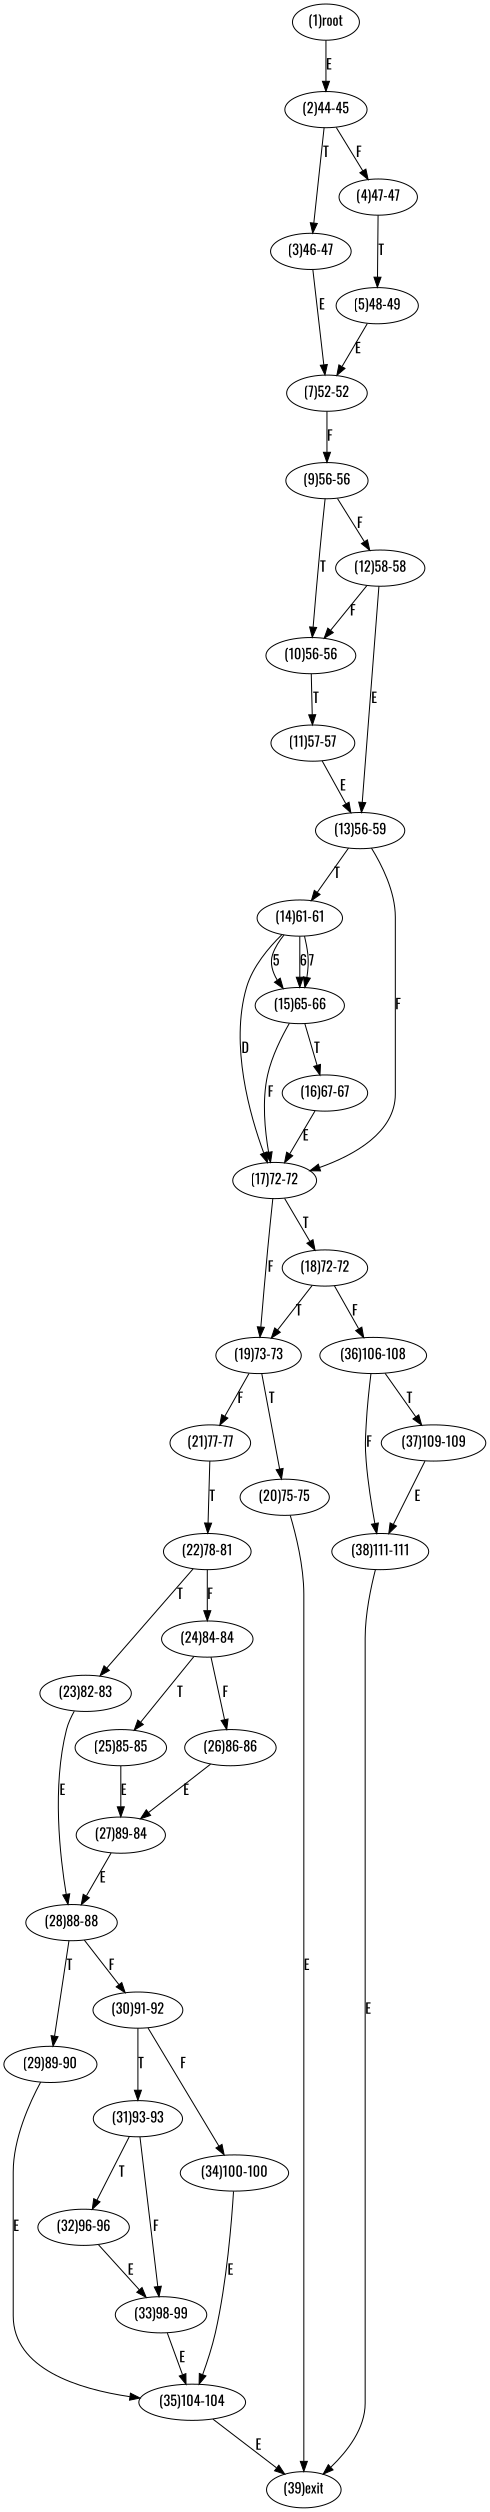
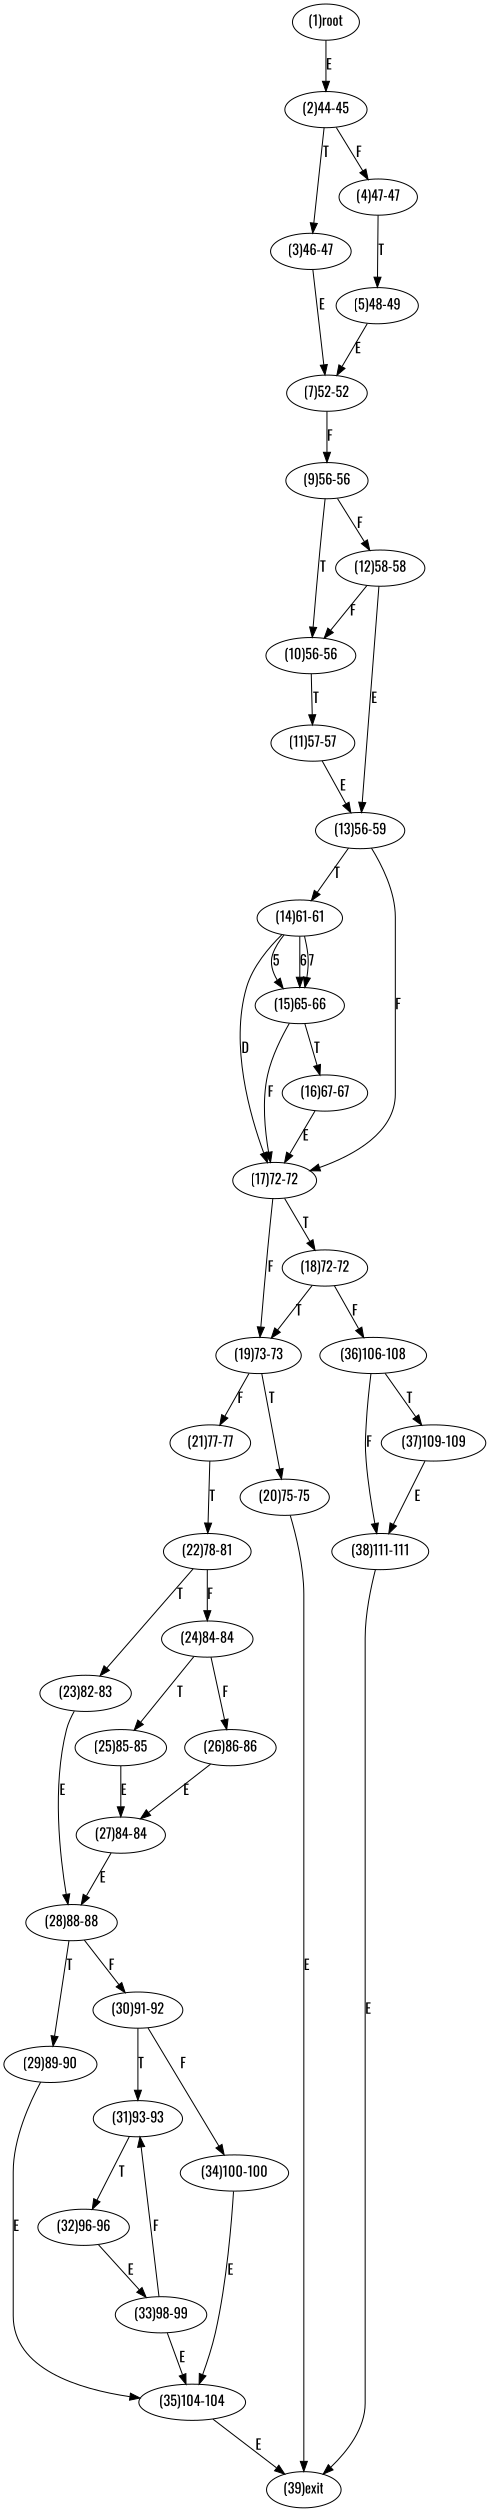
node "(27)89-84": label "(27)89-84" -> "(27)84-84"
edge "(31)93-93" -> "(33)98-99": reversed
